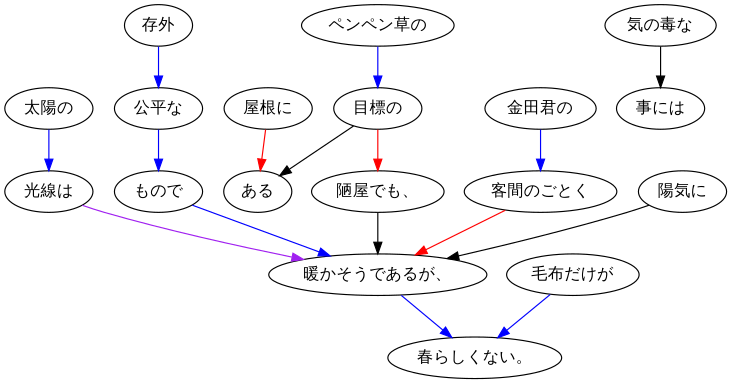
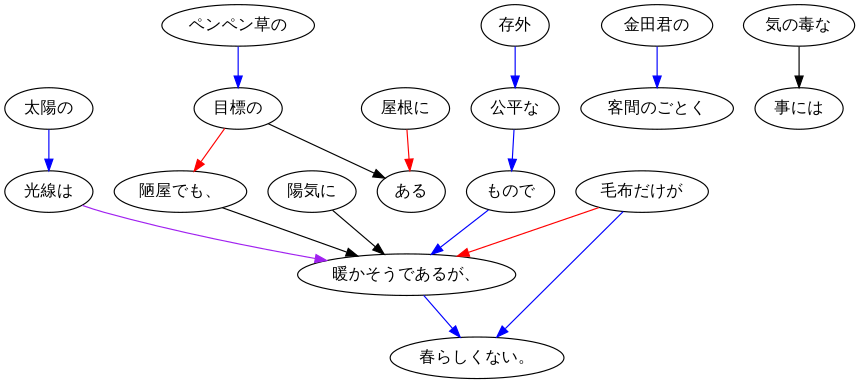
edge "客間のごとく" -> "暖かそうであるが、": now "毛布だけが" -> "暖かそうであるが、"
